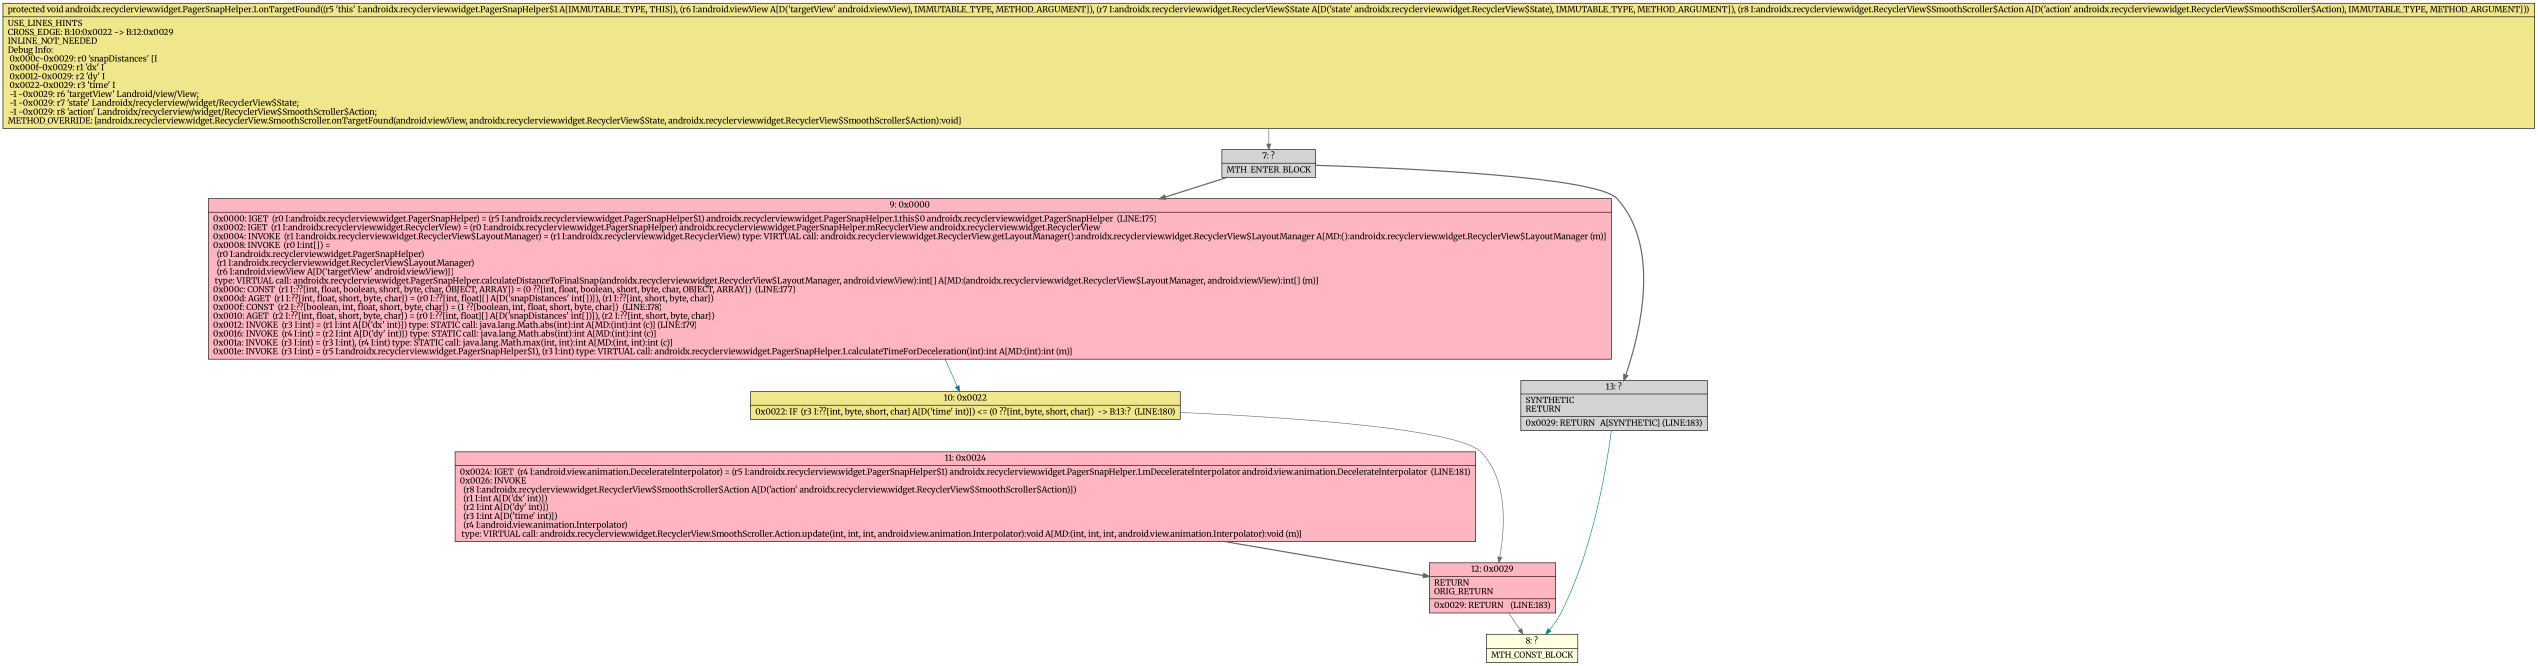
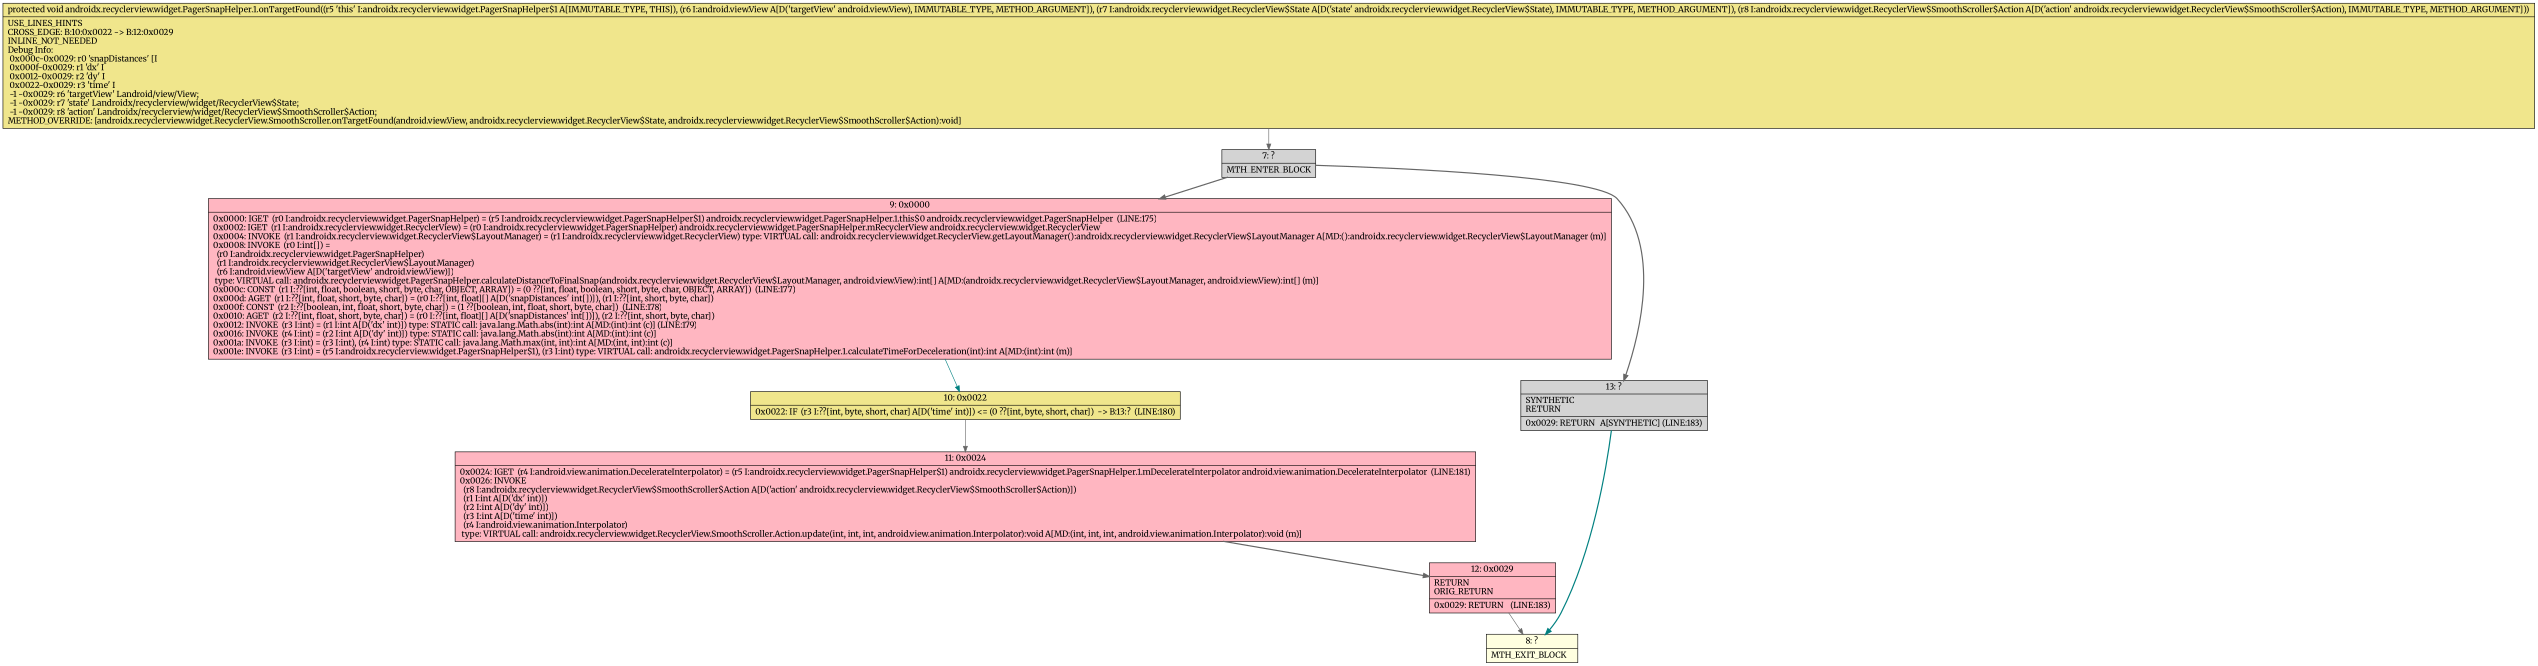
edge "10: 0x0022" -> "12: 0x0029": now "10: 0x0022" -> "11: 0x0024"
edge "13: ?" -> "8: ?": style solid -> bold
node "8: ?": text "MTH_CONST_BLOCK" -> "MTH_EXIT_BLOCK"
